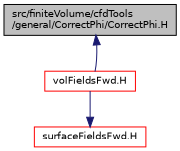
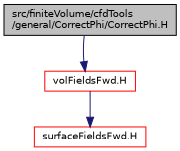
edge "volFieldsFwd.H" -> "src/finiteVolume/cfdTools /general/CorrectPhi/CorrectPhi.H": reversed
